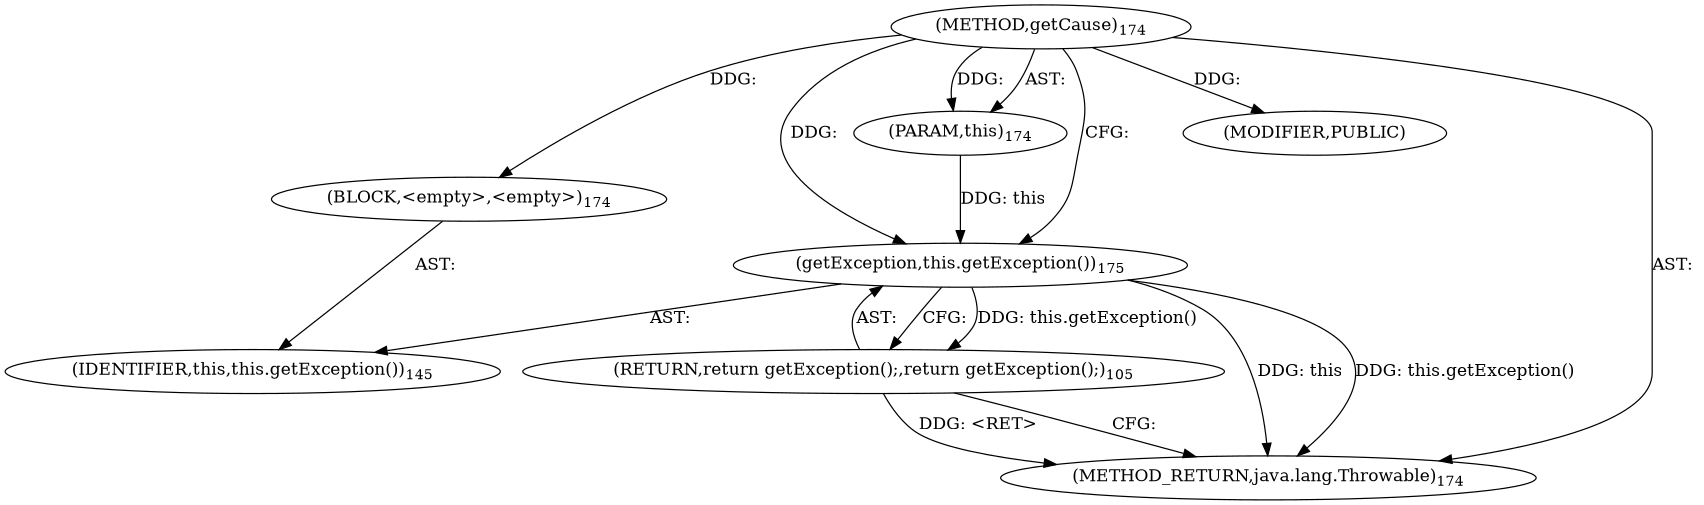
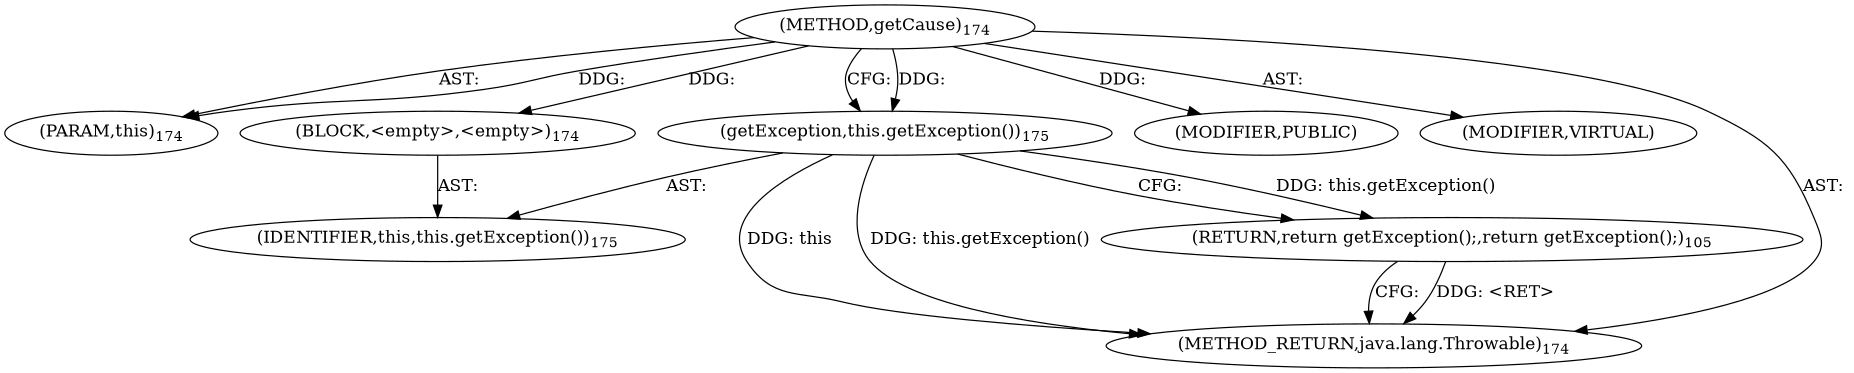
node "(MODIFIER,VIRTUAL)": added
edge "(PARAM,this)" -> "(getException,this.getException())": removed, label "DDG: this"
edge "(RETURN,return getException();,return getException();)" -> "(getException,this.getException())": removed, label "AST:"
node "(IDENTIFIER,this,this.getException())": text "145" -> "175"
